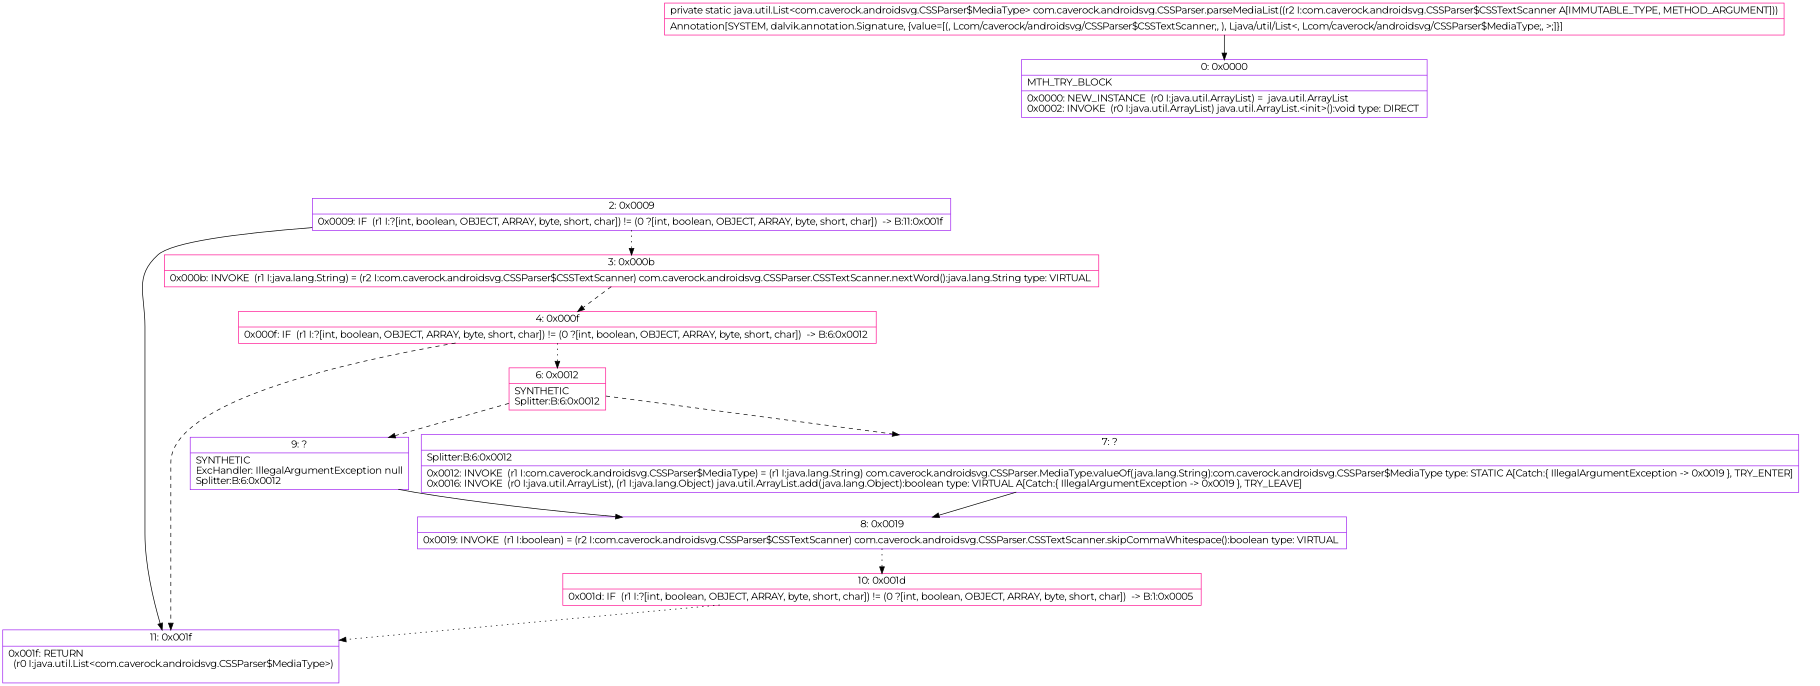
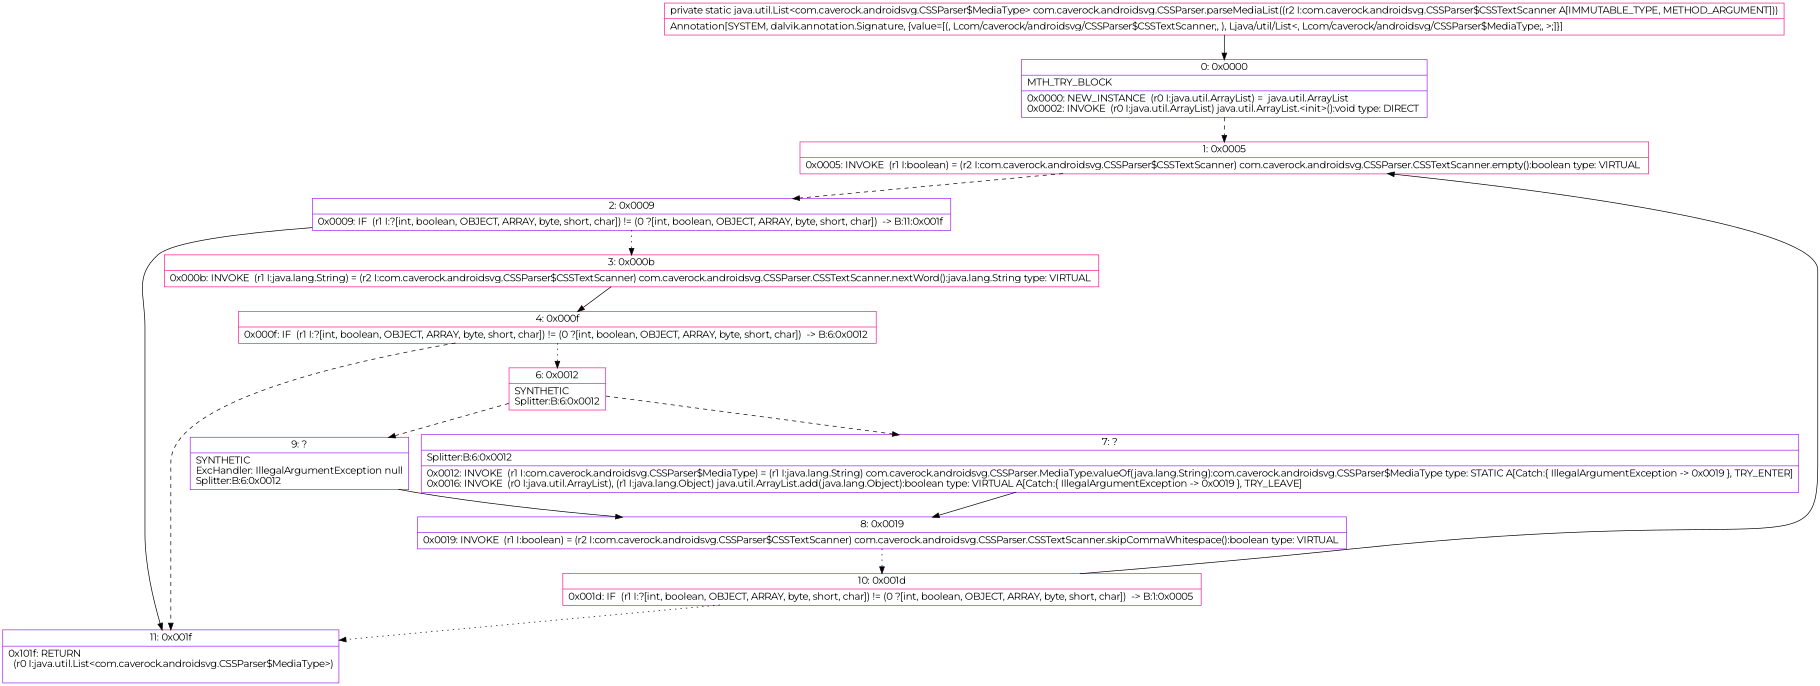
node "1: 0x0005": added
edge "3: 0x000b" -> "4: 0x000f": style dashed -> solid
node "11: 0x001f": text "0x001f: RETURN" -> "0x101f: RETURN"
